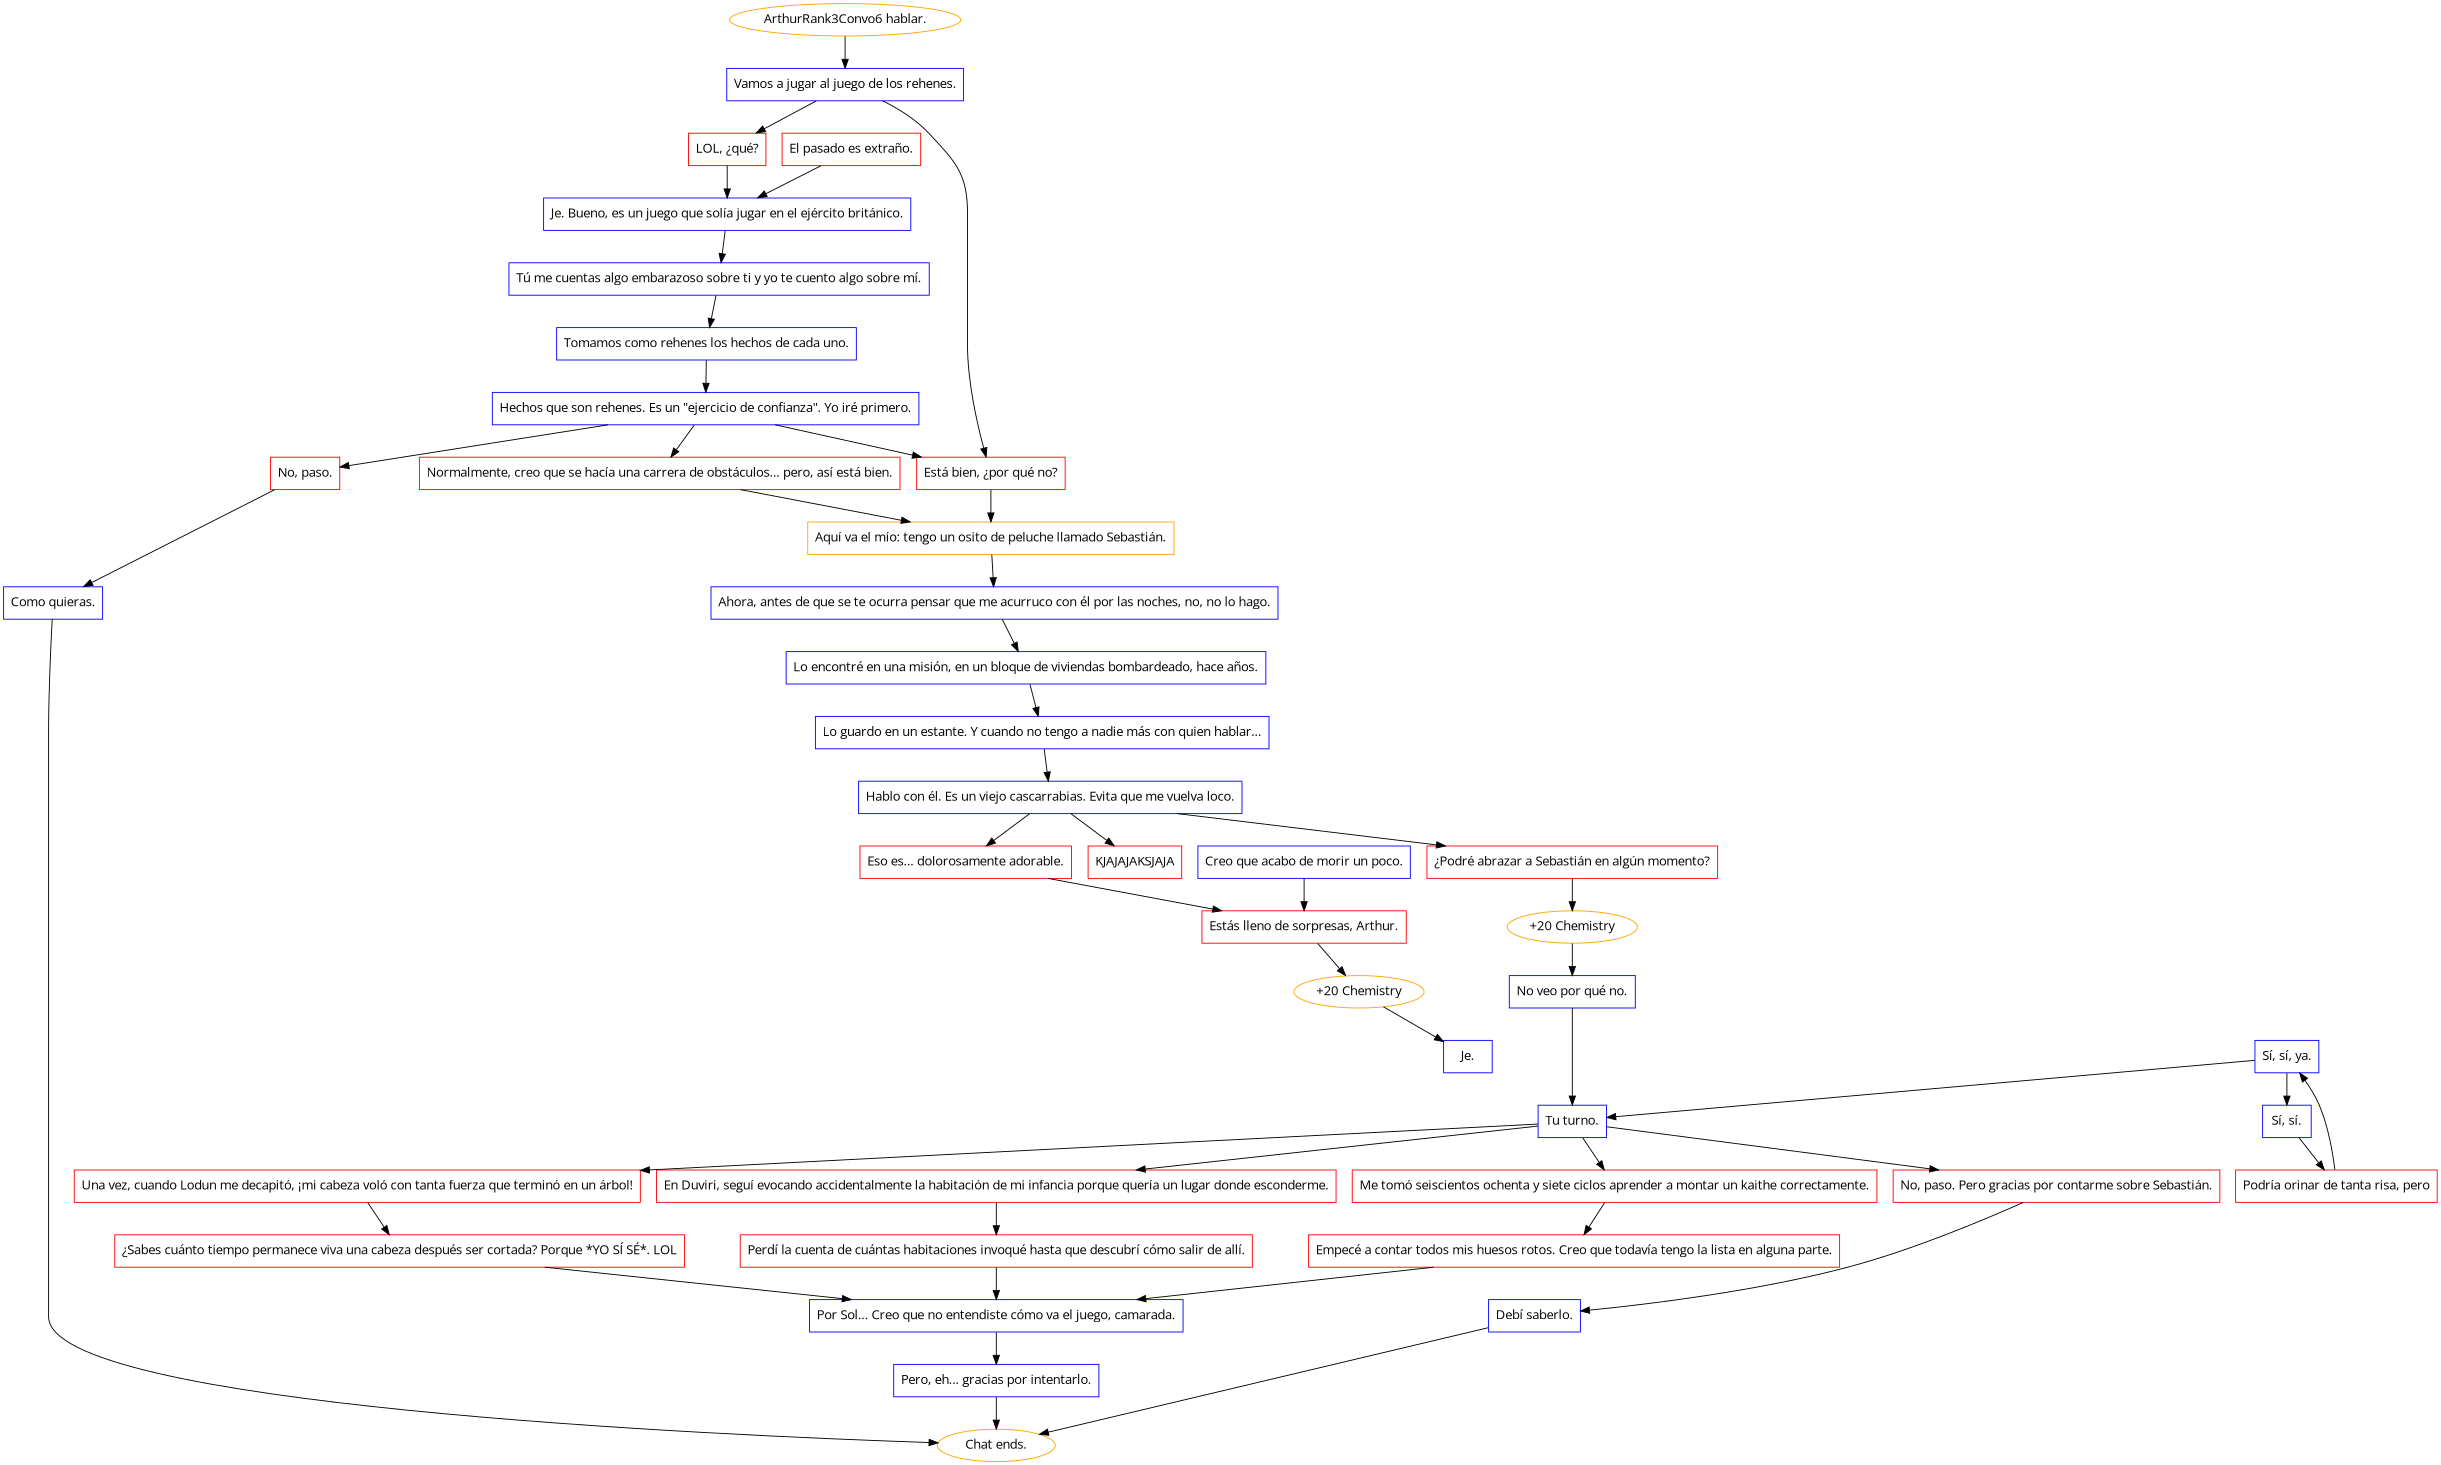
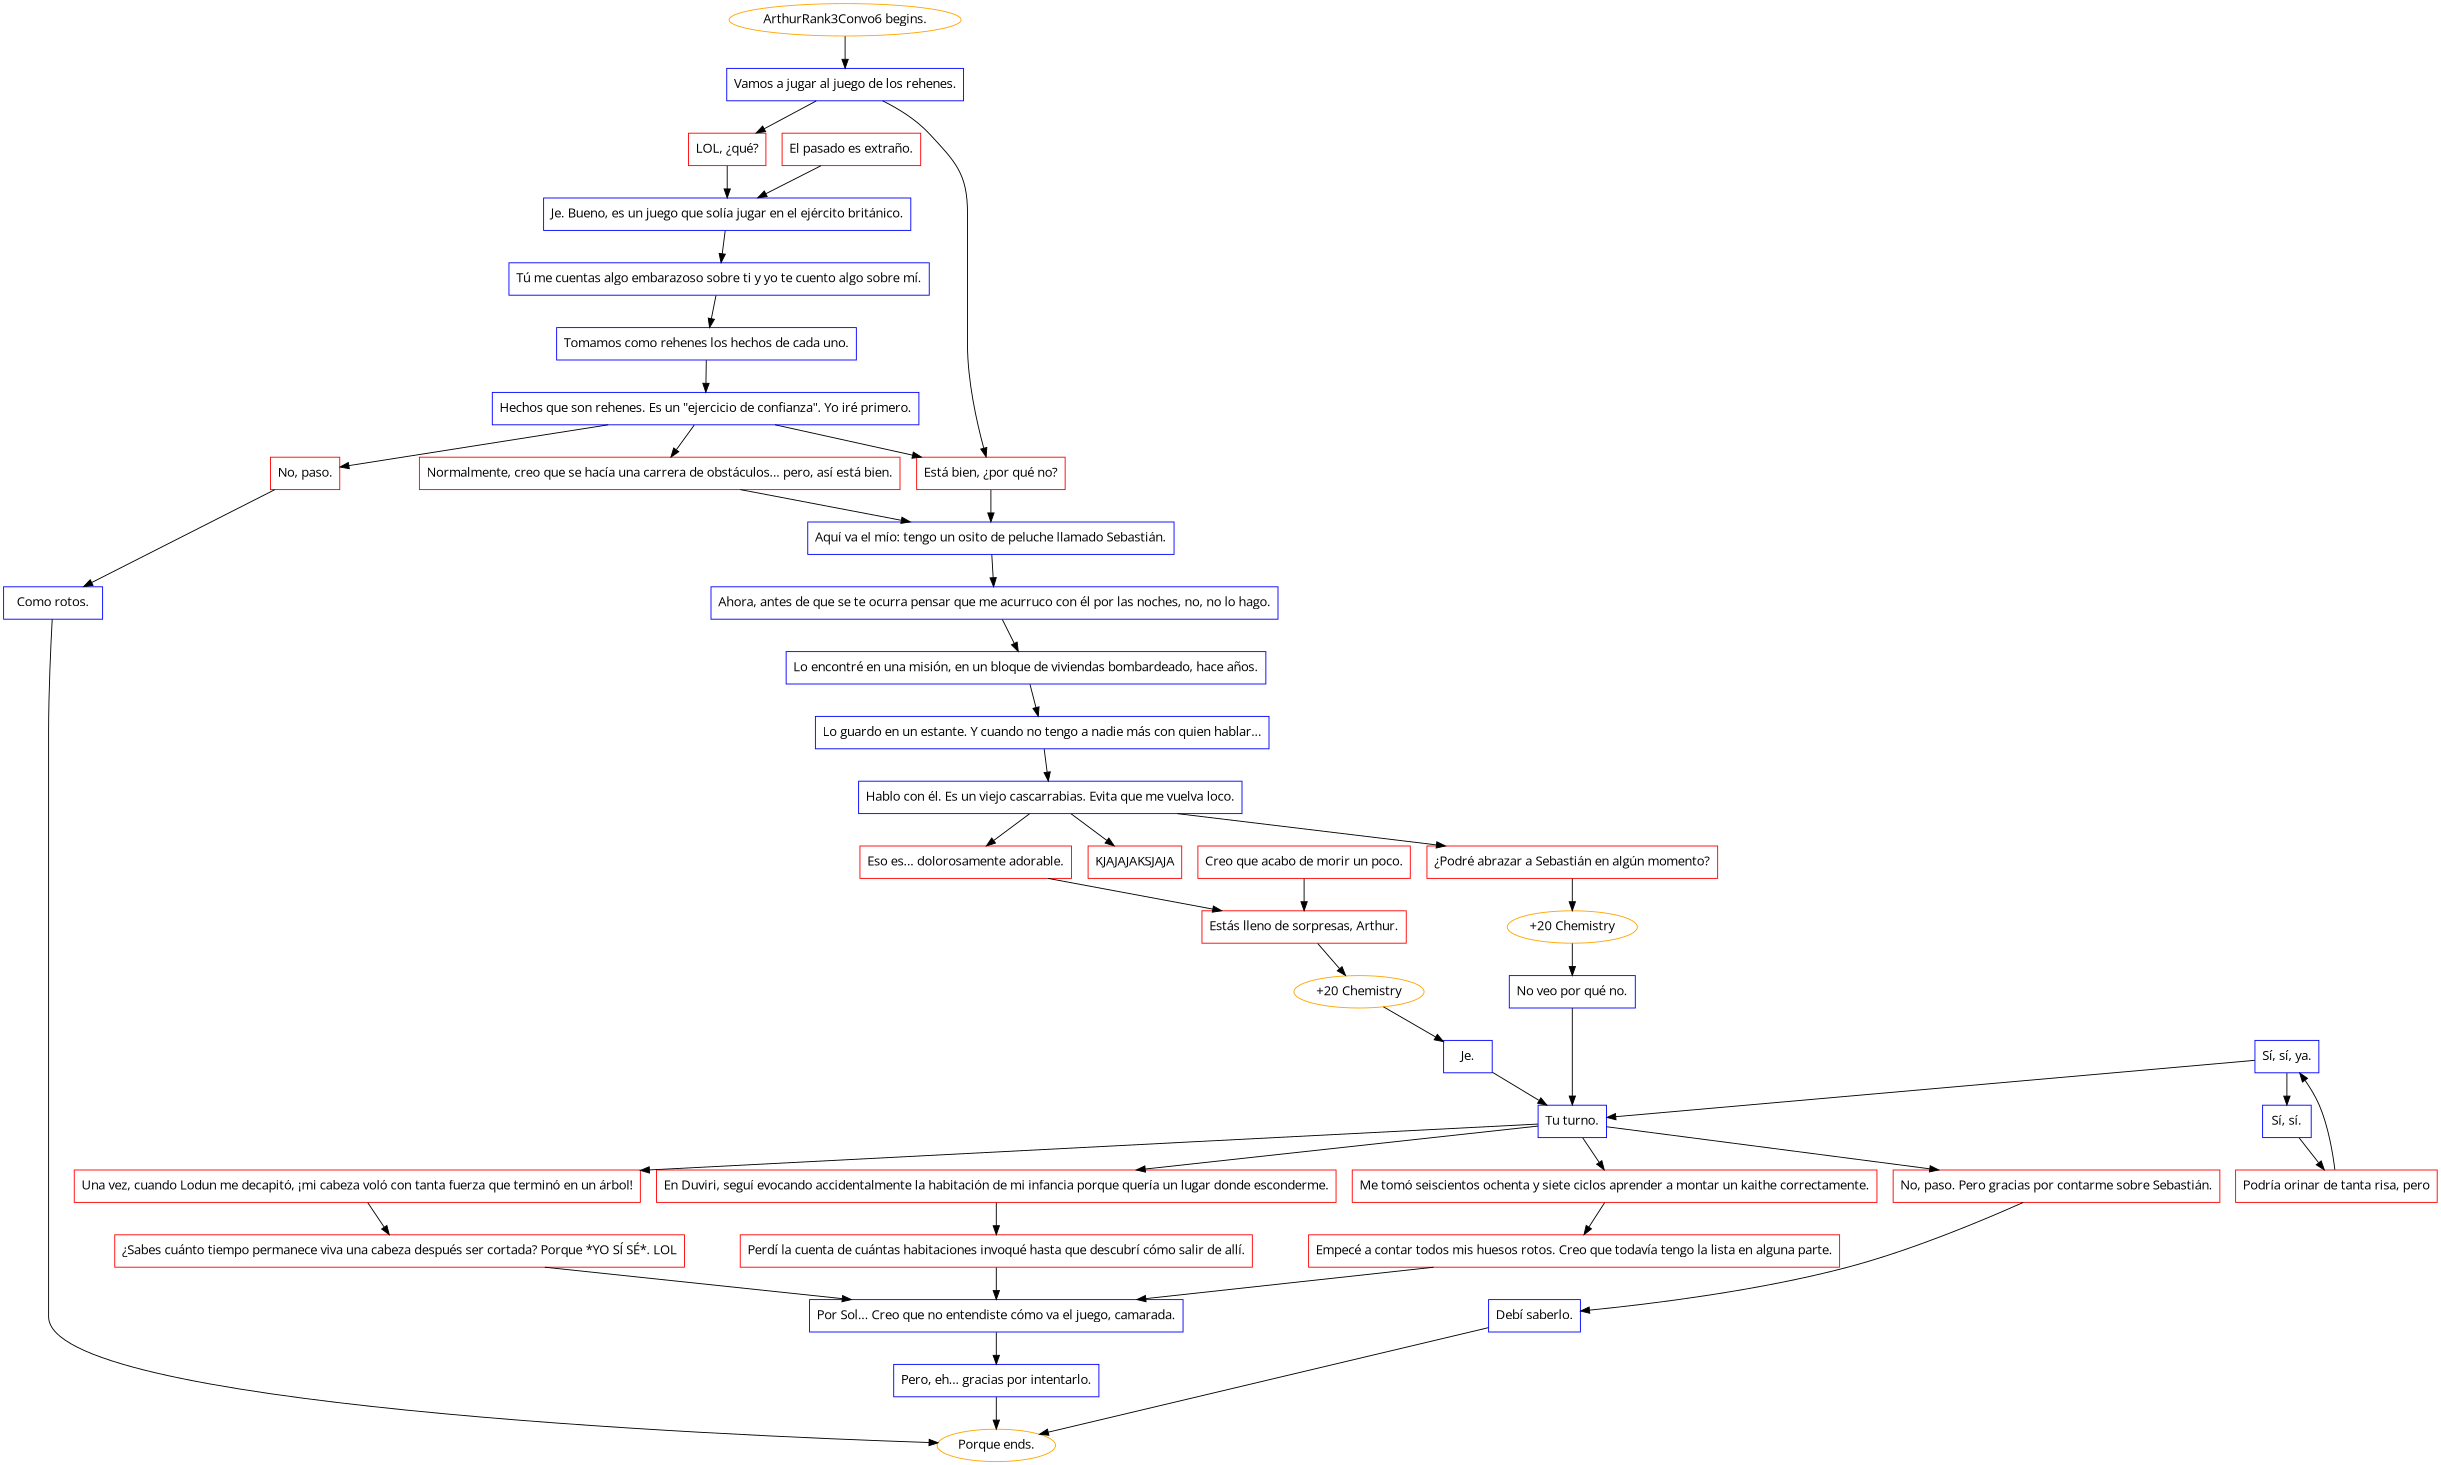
node "ArthurRank3Convo6 hablar.": label "ArthurRank3Convo6 hablar." -> "ArthurRank3Convo6 begins."
node "Aquí va el mío: tengo un osito de peluche llamado Sebastián.": color orange -> blue
node "Como quieras.": label "Como quieras." -> "Como rotos."
node "Creo que acabo de morir un poco.": color blue -> red
edge "Je." -> "Tu turno.": added
node "Chat ends.": label "Chat ends." -> "Porque ends."
